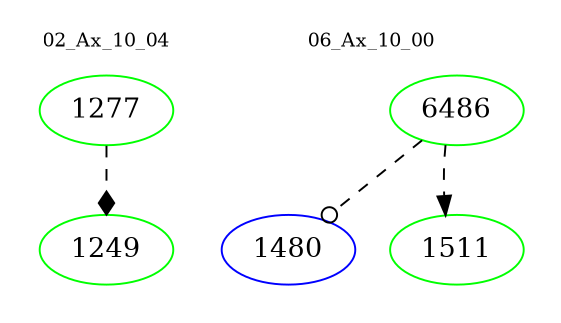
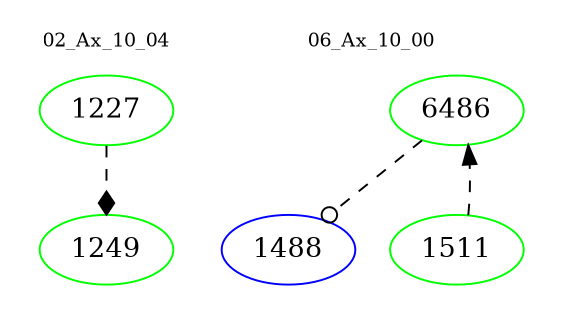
node "1277": label "1277" -> "1227"
edge "6486" -> "1511": reversed
node "1480": label "1480" -> "1488"
